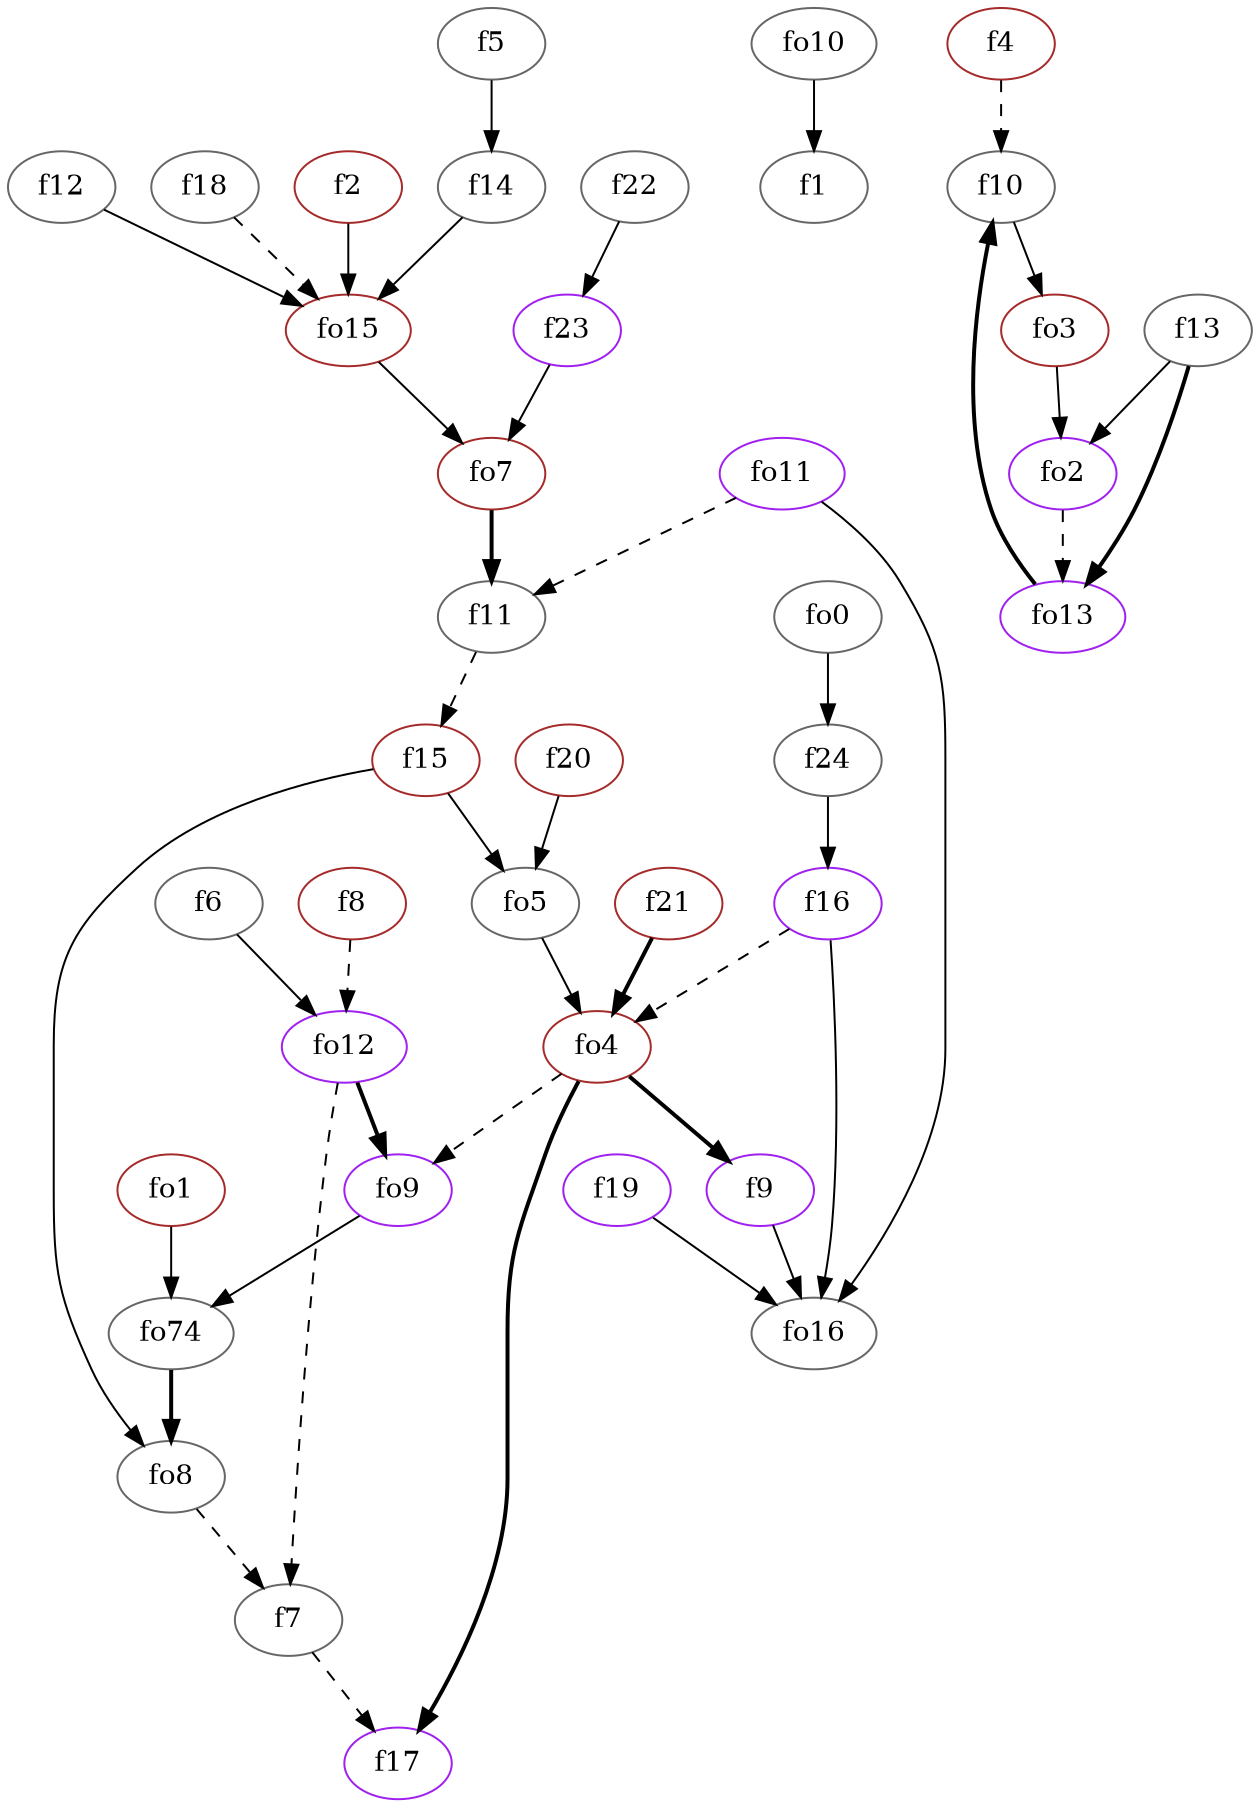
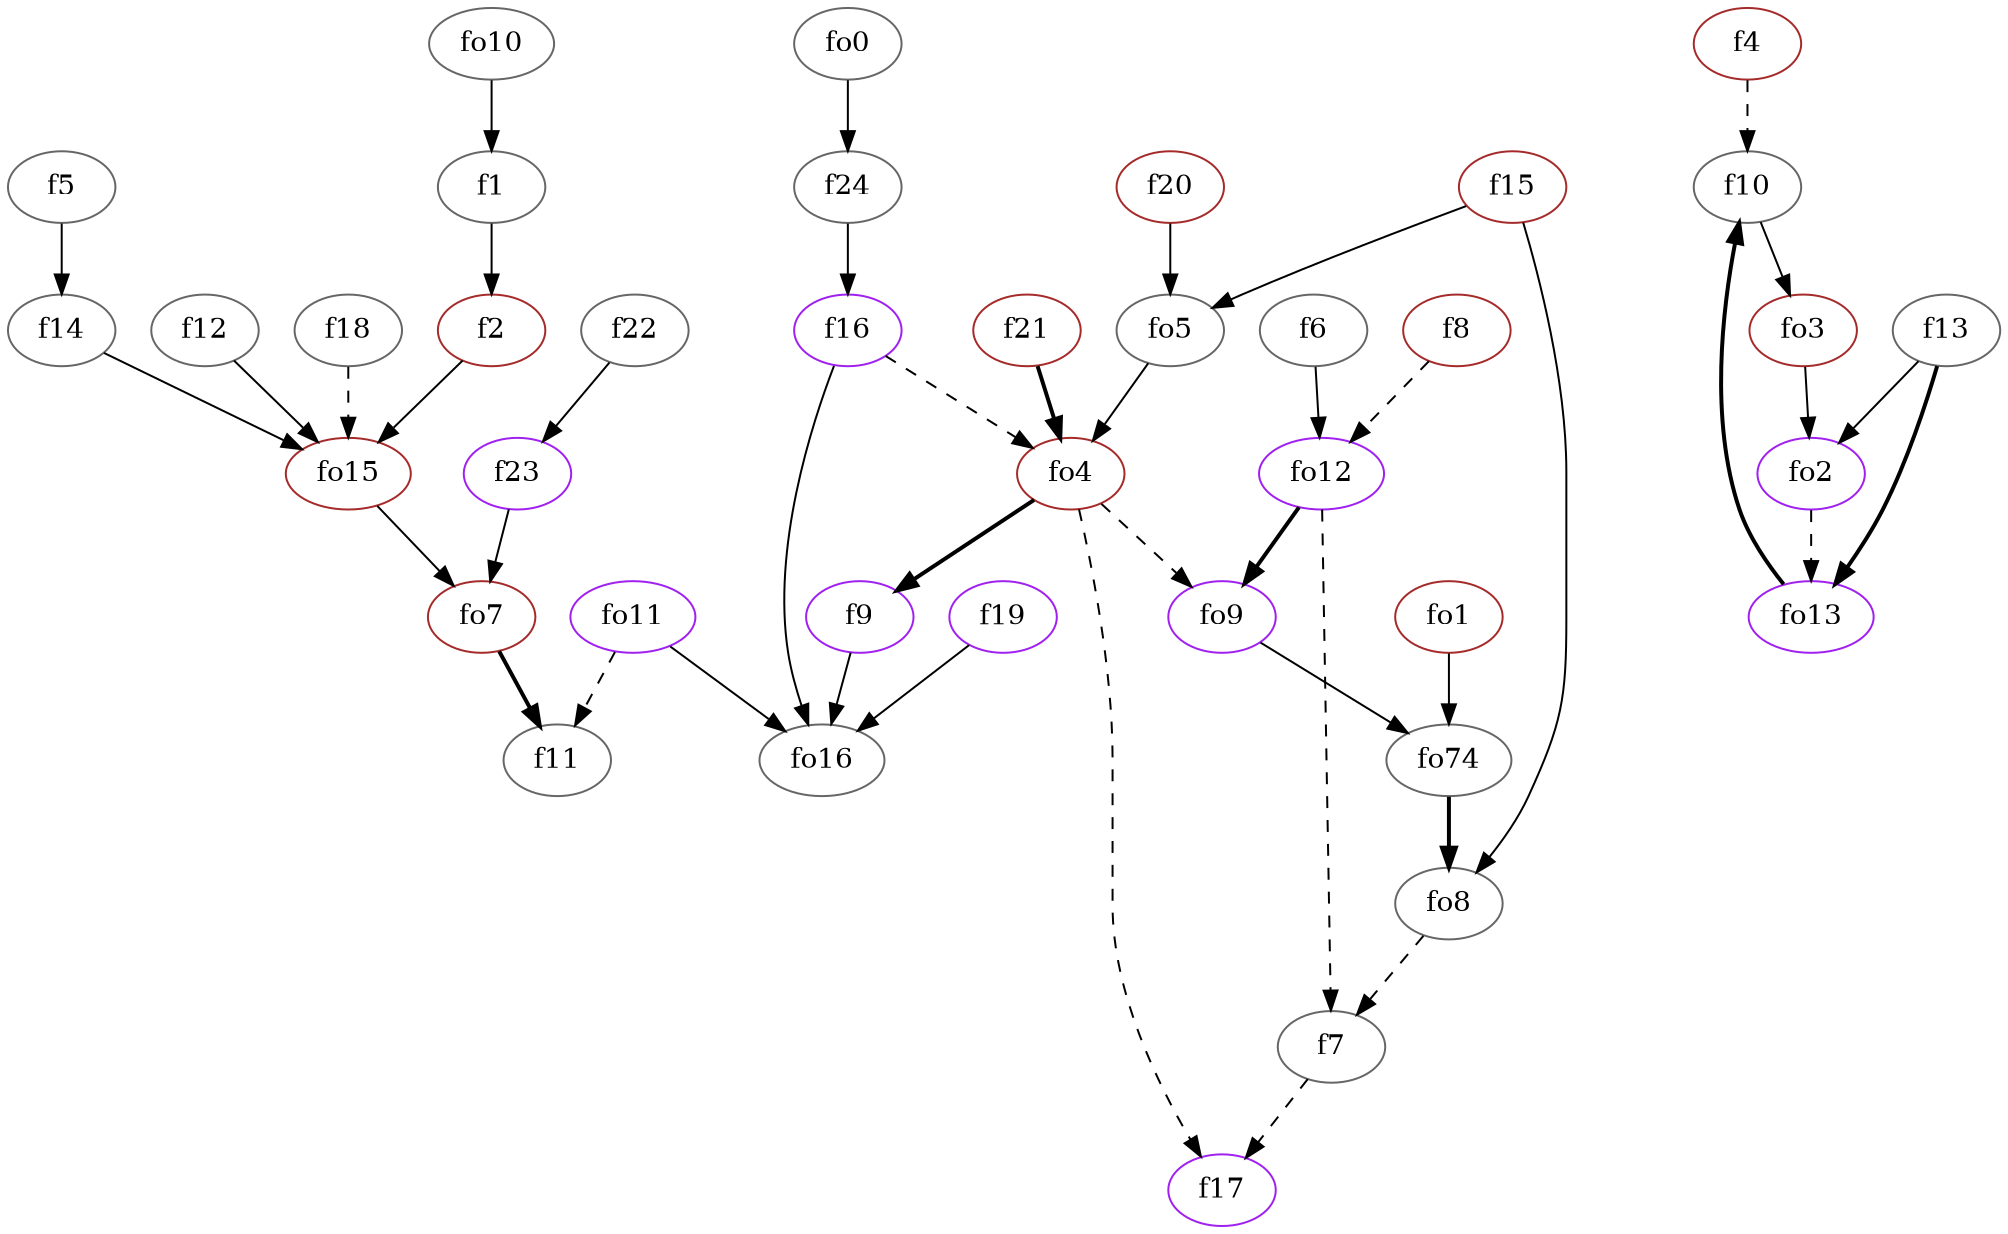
edge "f1" -> "f2": added
edge "f11" -> "f15": removed
edge "fo4" -> "f17": style bold -> dashed
